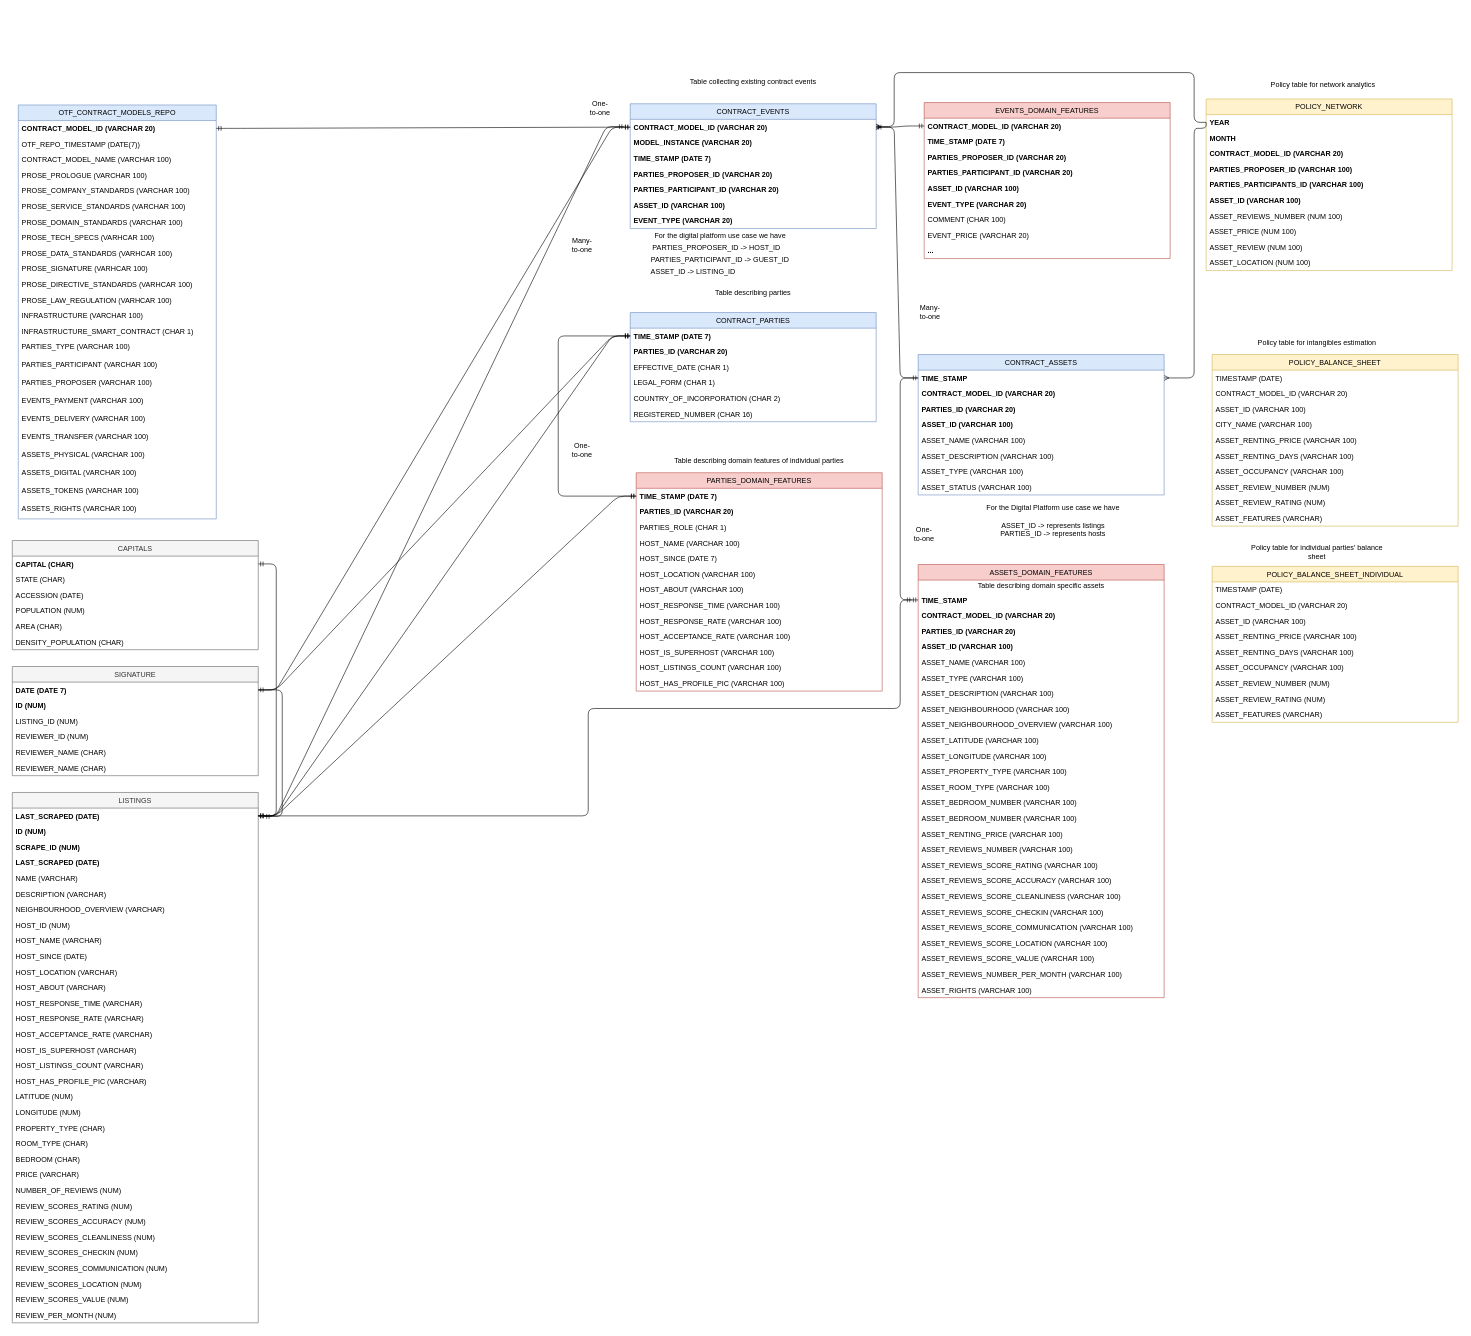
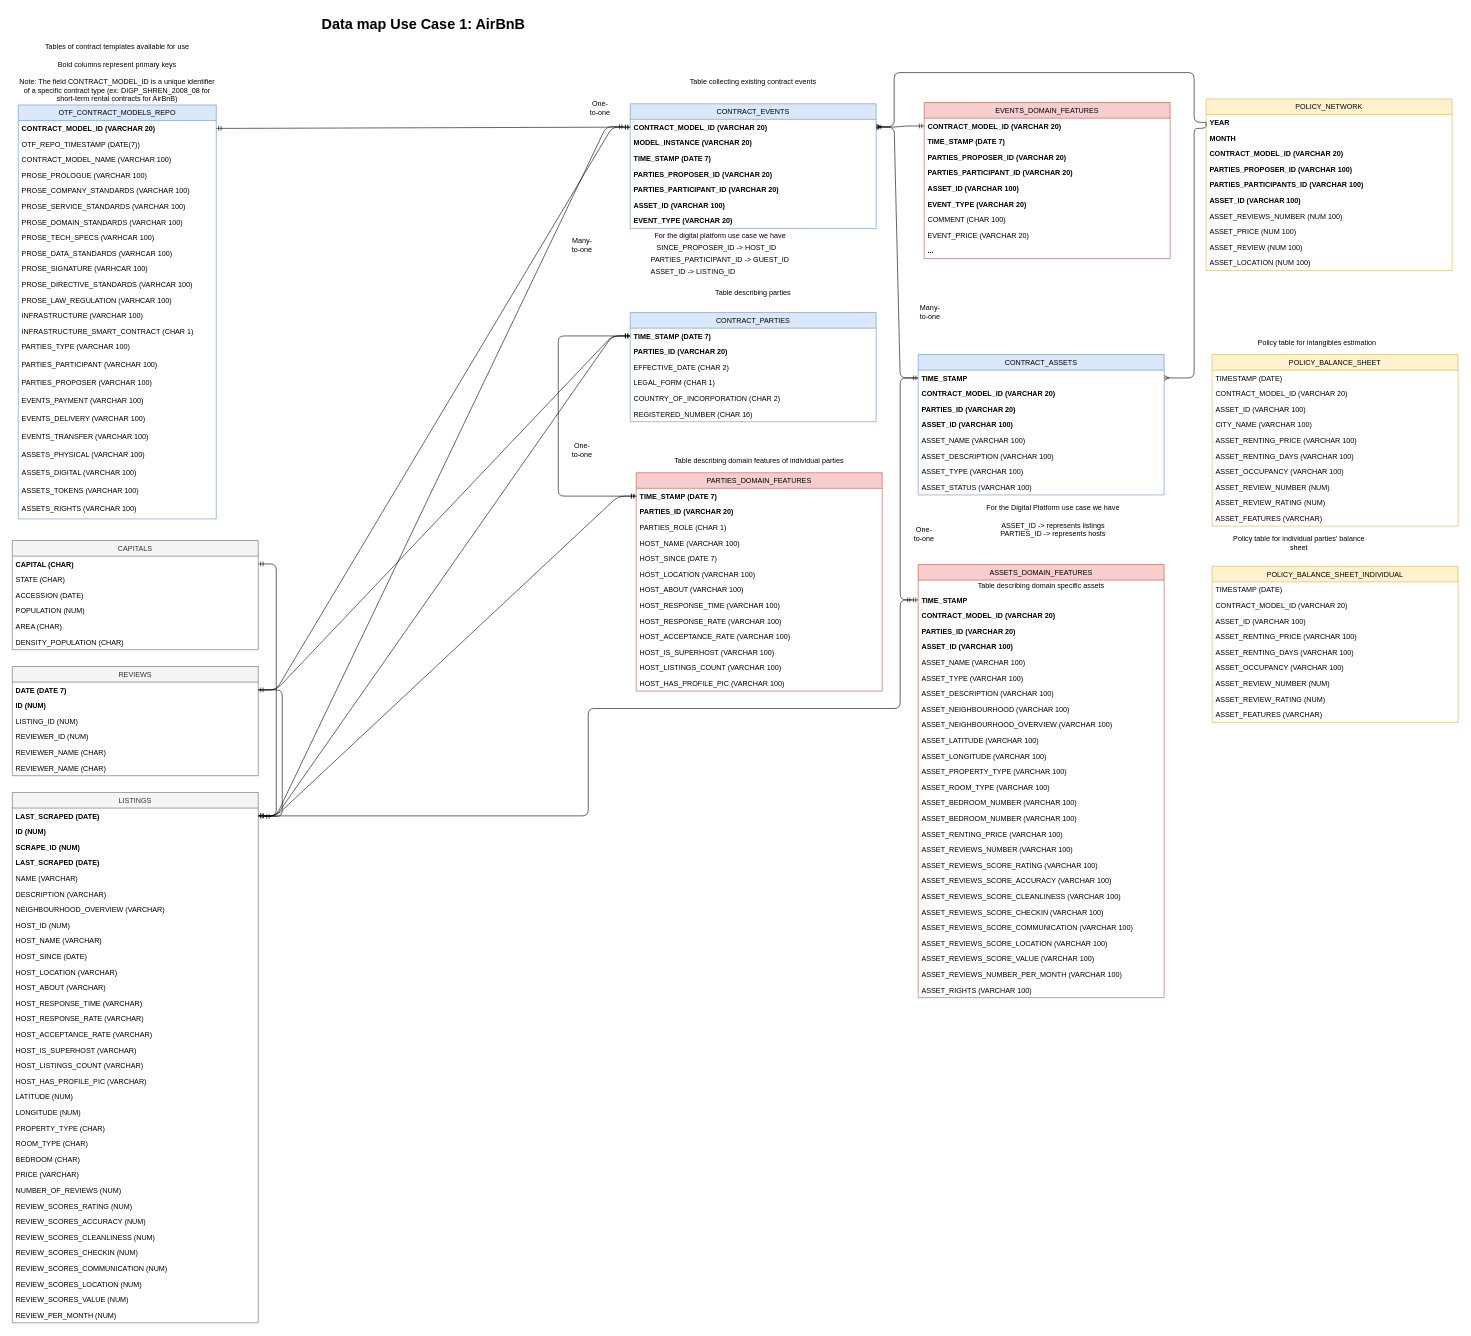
node "Data map Use Case 1: AirBnB": added
node "Tables of contract templates available for use Bold columns represent primary keys Note: The field CONTRACT_MODEL_ID is a unique identifier of a specific contract type (ex: DIGP_SHREN_2008_08 for short-term rental contracts for AirBnB)": added
node "Policy table for network analytics": removed
node "PARTIES_PROPOSER_ID -> HOST_ID": label "PARTIES_PROPOSER_ID -> HOST_ID" -> "SINCE_PROPOSER_ID -> HOST_ID"
node "EFFECTIVE_DATE (CHAR 1)": label "EFFECTIVE_DATE (CHAR 1)" -> "EFFECTIVE_DATE (CHAR 2)"
node "Policy table for individual parties' balance sheet": moved (1317, 552) -> (1299, 543)
node "SIGNATURE": label "SIGNATURE" -> "REVIEWS"
